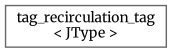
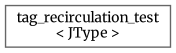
node "tag_recirculation_tag < JType >": label "tag_recirculation_tag < JType >" -> "tag_recirculation_test < JType >"
